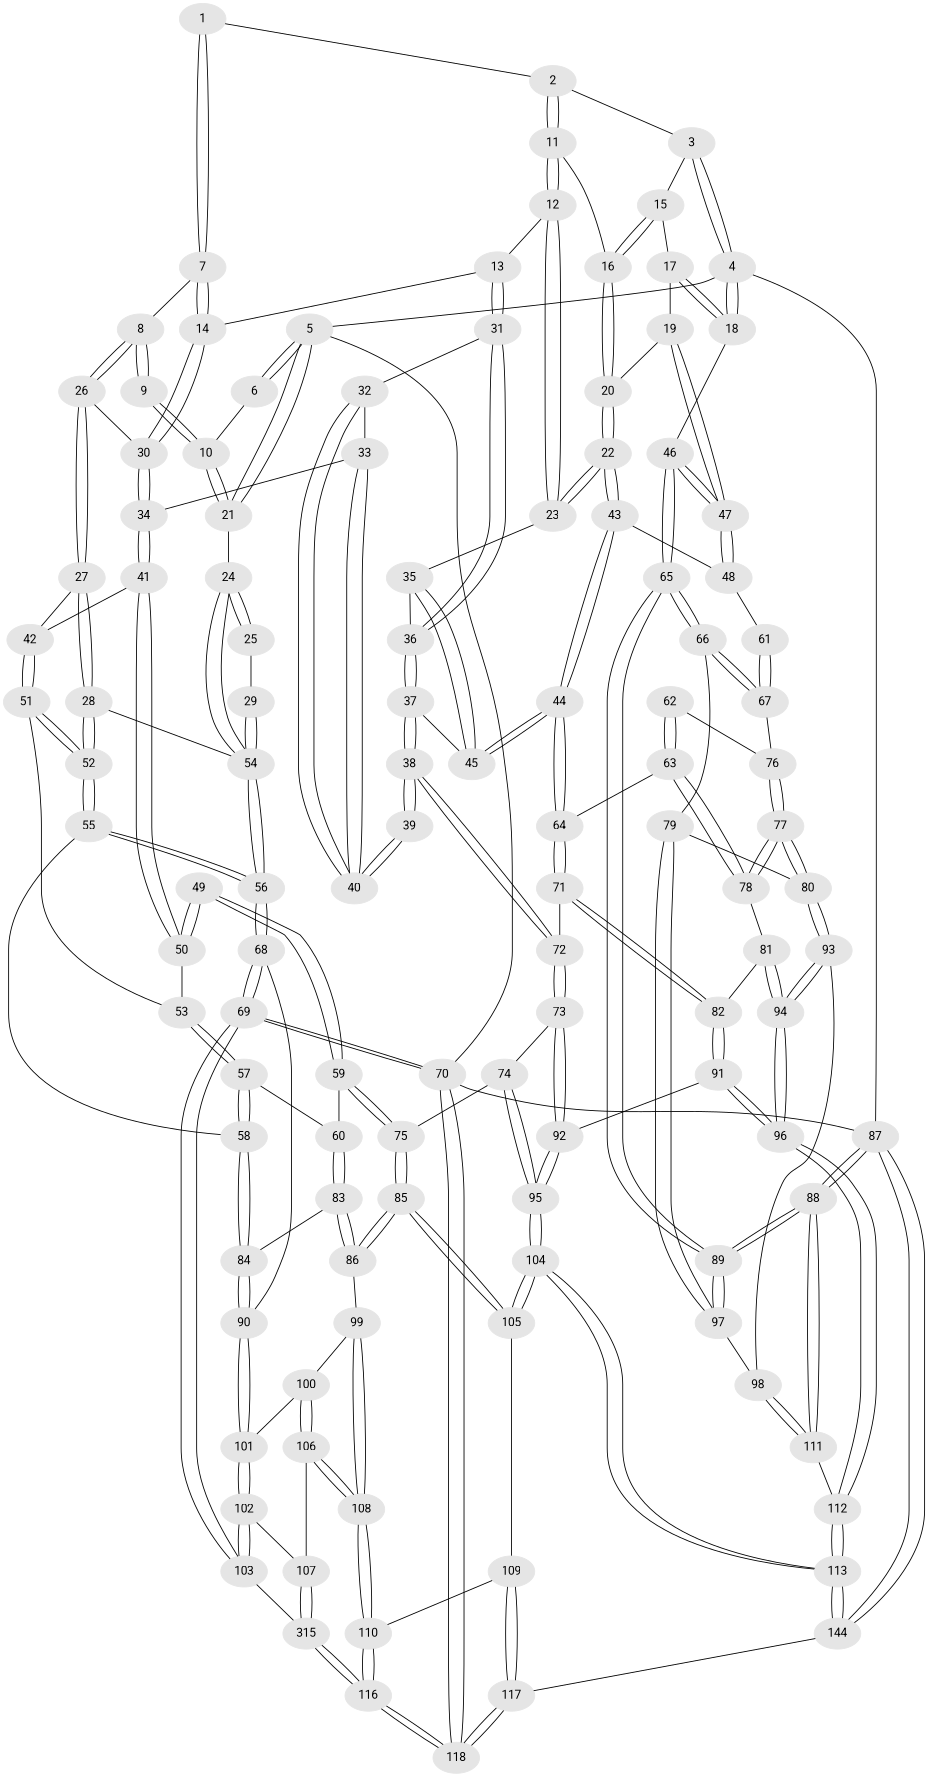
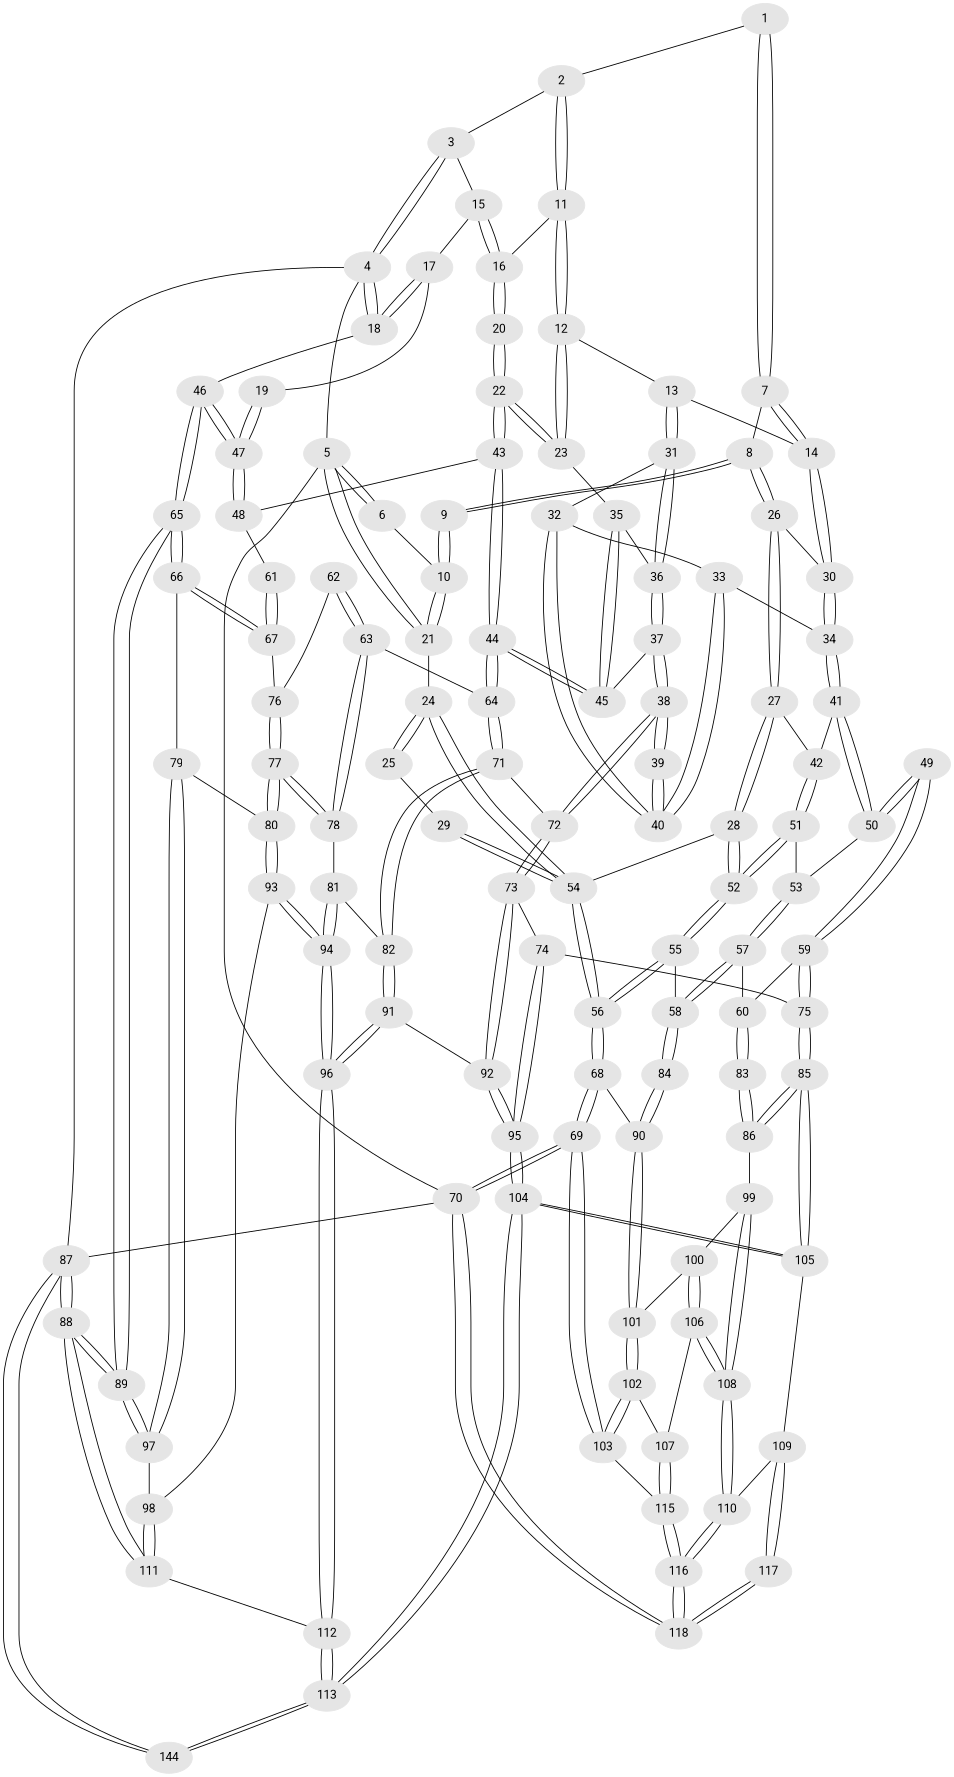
edge "19" -- "20": removed
edge "83" -- "84": removed
node "315": label "315" -> "115"
edge "144" -- "117": removed
